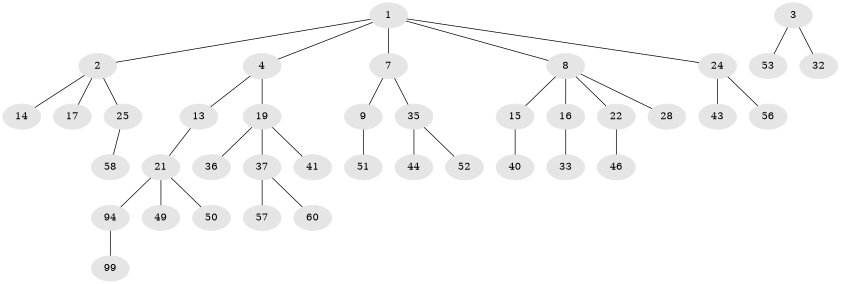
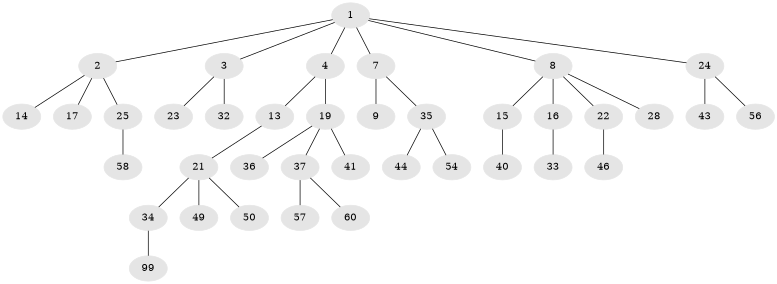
edge "1" -- "3": added
node "53": label "53" -> "23"
node "51": removed
node "52": label "52" -> "54"
node "94": label "94" -> "34"
